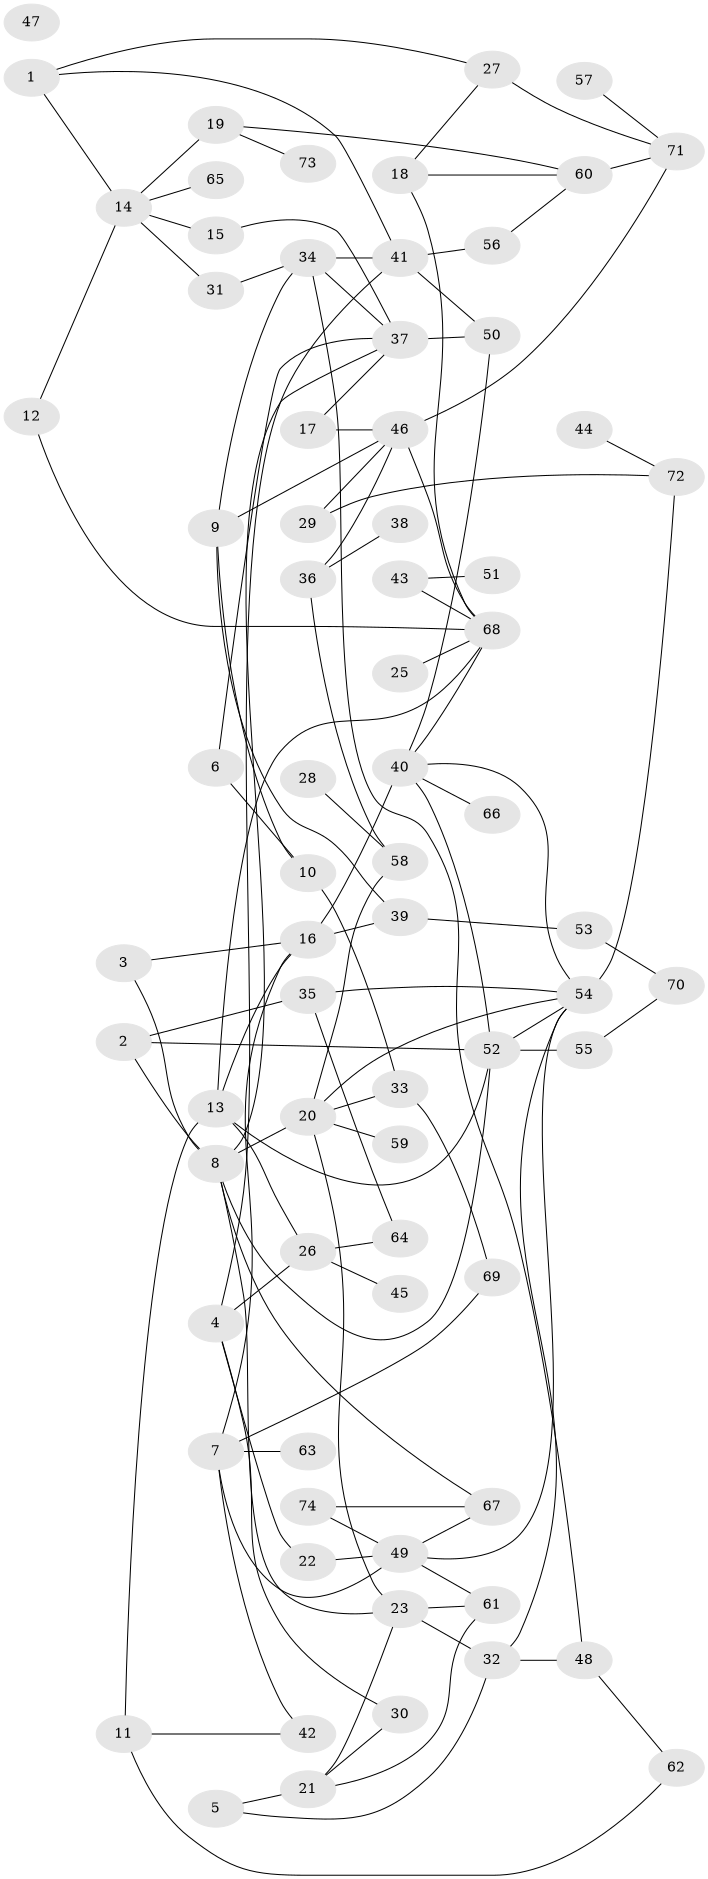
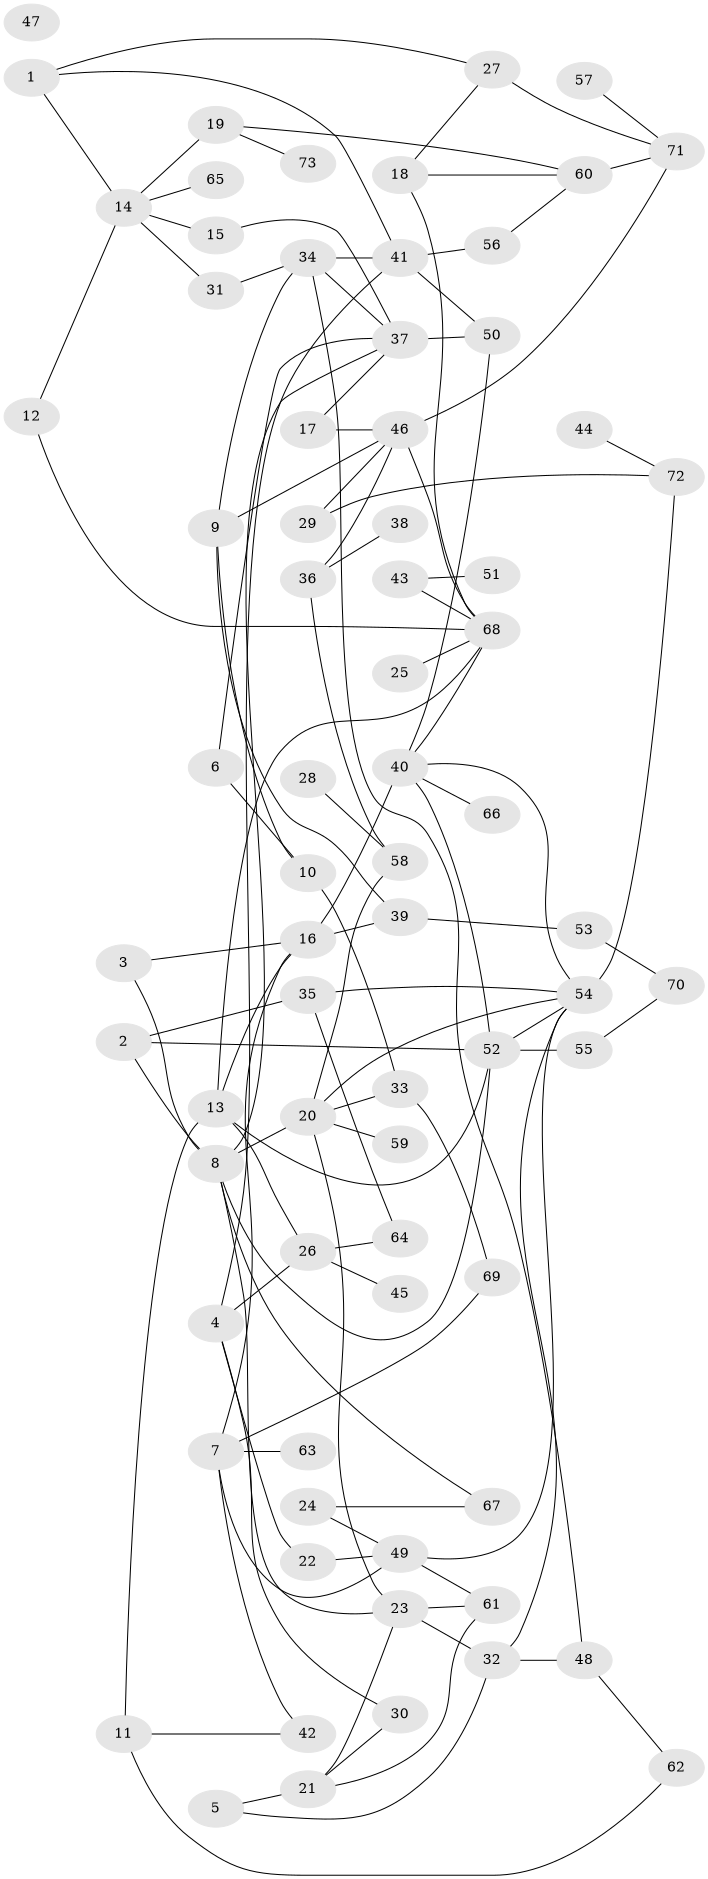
node "74": label "74" -> "24"
edge "67" -- "49": removed
